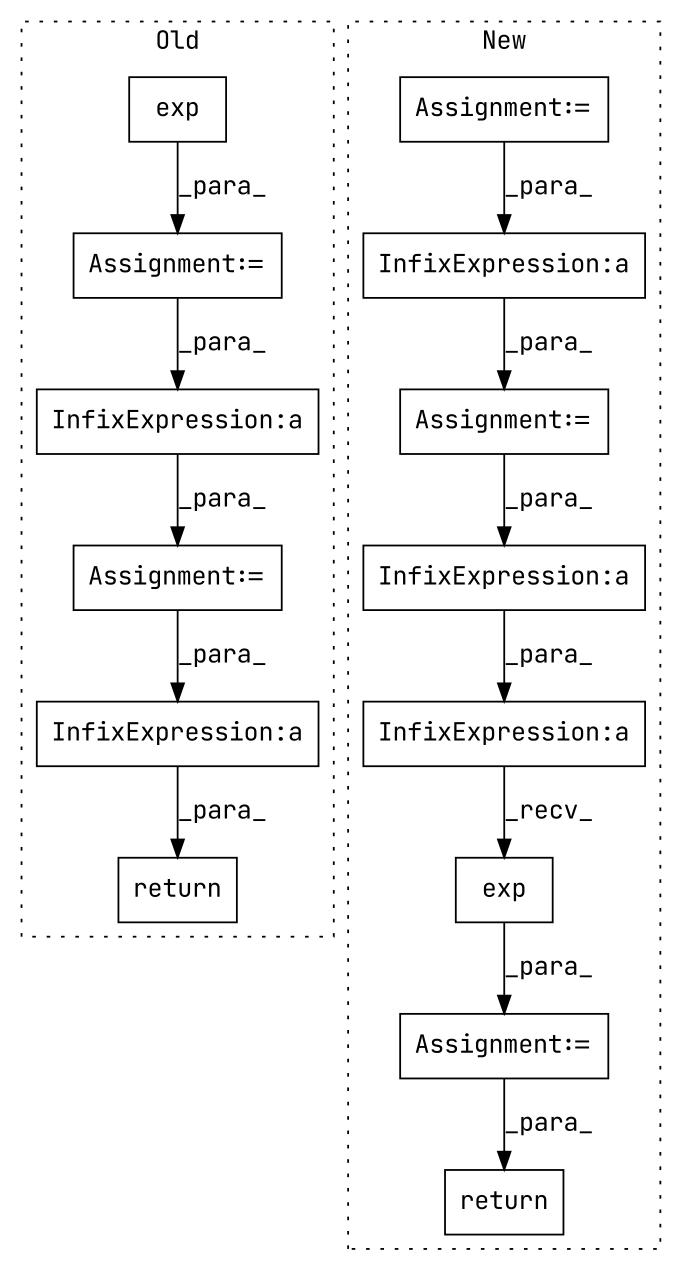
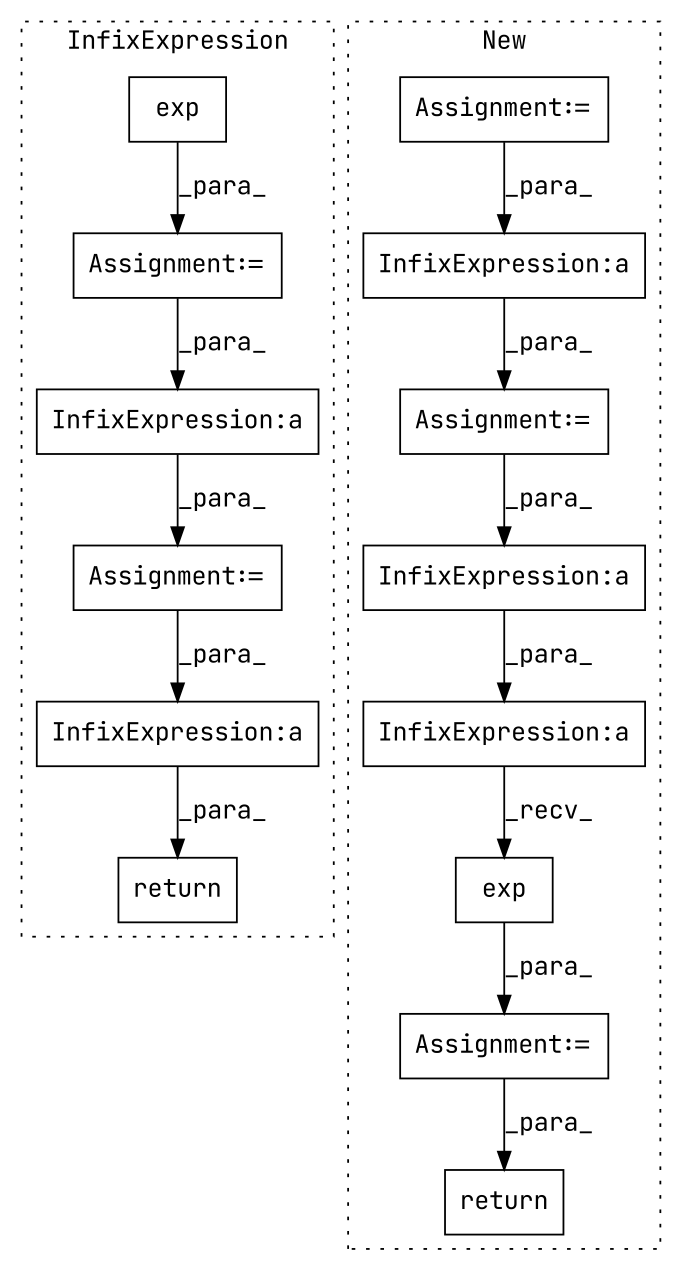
cluster "Old": label "Old" -> "InfixExpression"
